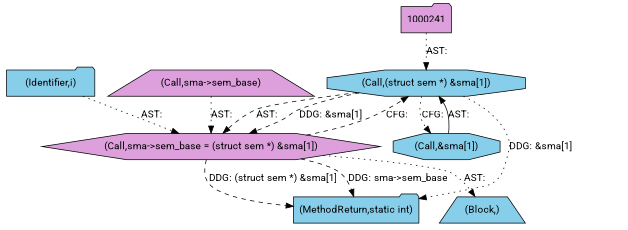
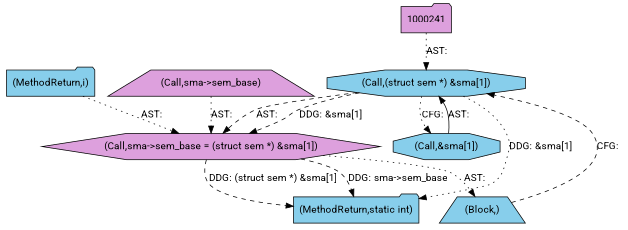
node "(Identifier,i)": label "(Identifier,i)" -> "(MethodReturn,i)"
edge "(Call,sma->sem_base = (struct sem *) &sma[1])" -> "(Call,(struct sem *) &sma[1])": now "(Block,)" -> "(Call,(struct sem *) &sma[1])"
